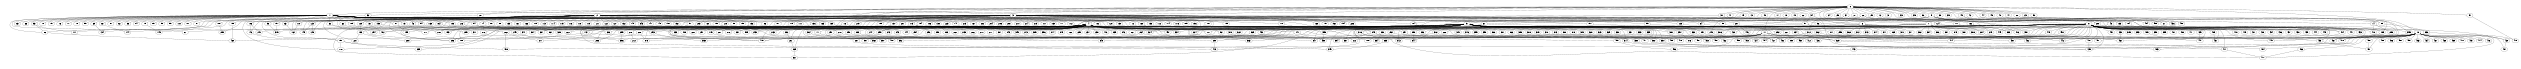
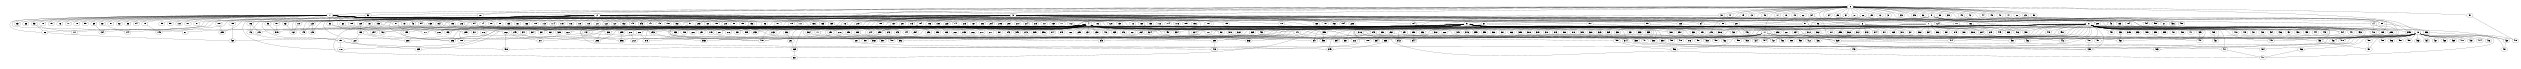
node "85": removed
